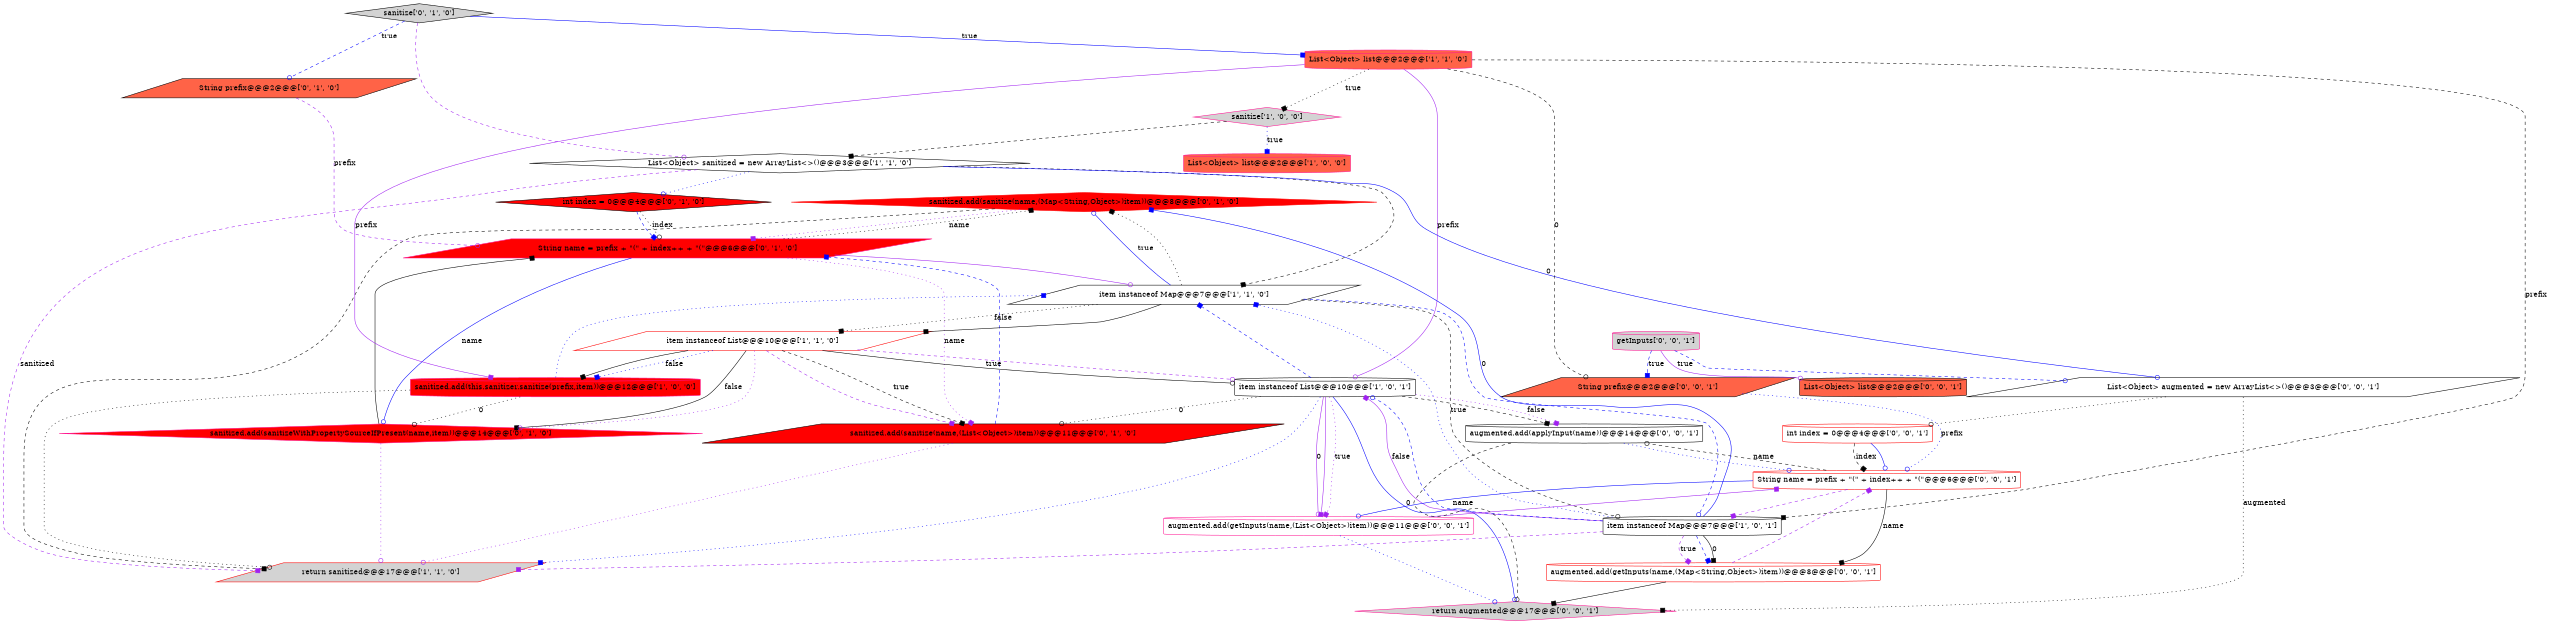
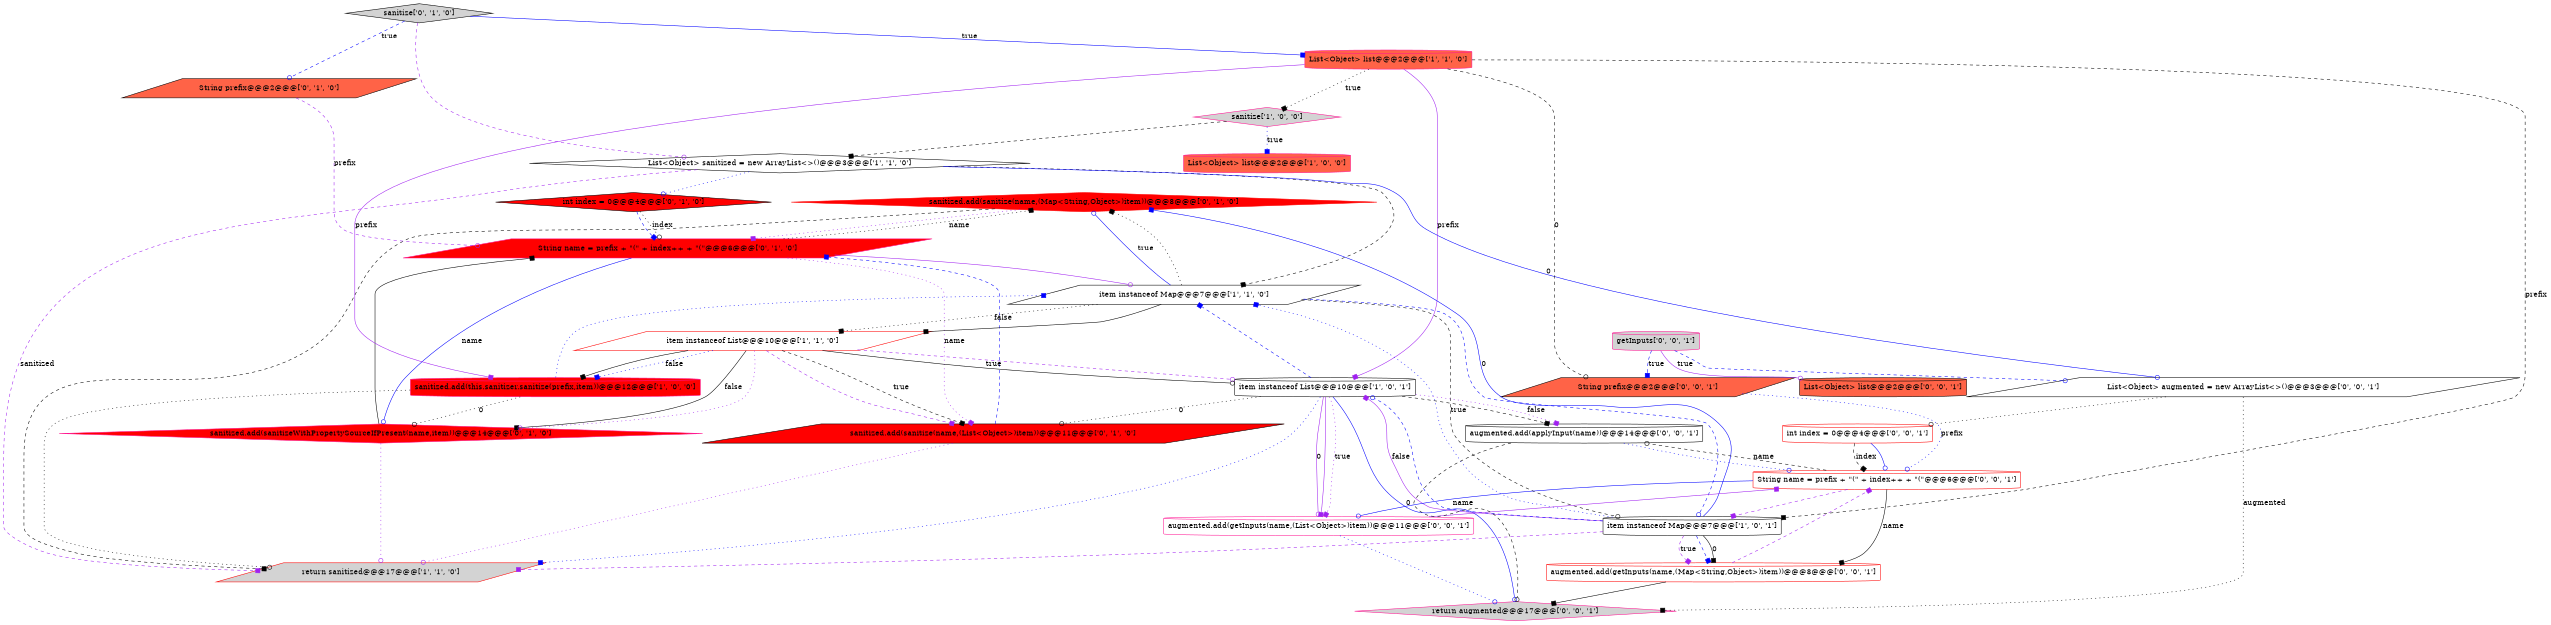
edge "List<Object> list@@@2@@@['1', '1', '0']" -> "item instanceof List@@@10@@@['1', '0', '1']": arrowhead odot -> box
